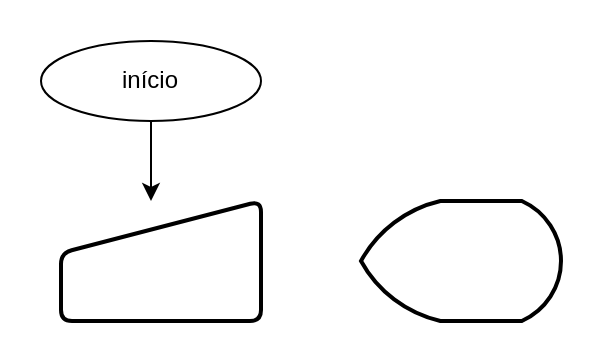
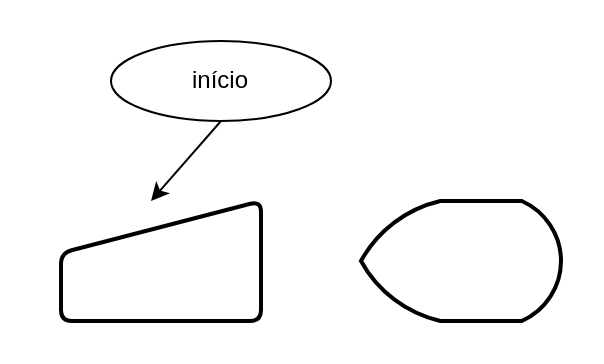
node "início": moved (151, 81) -> (221, 81)
